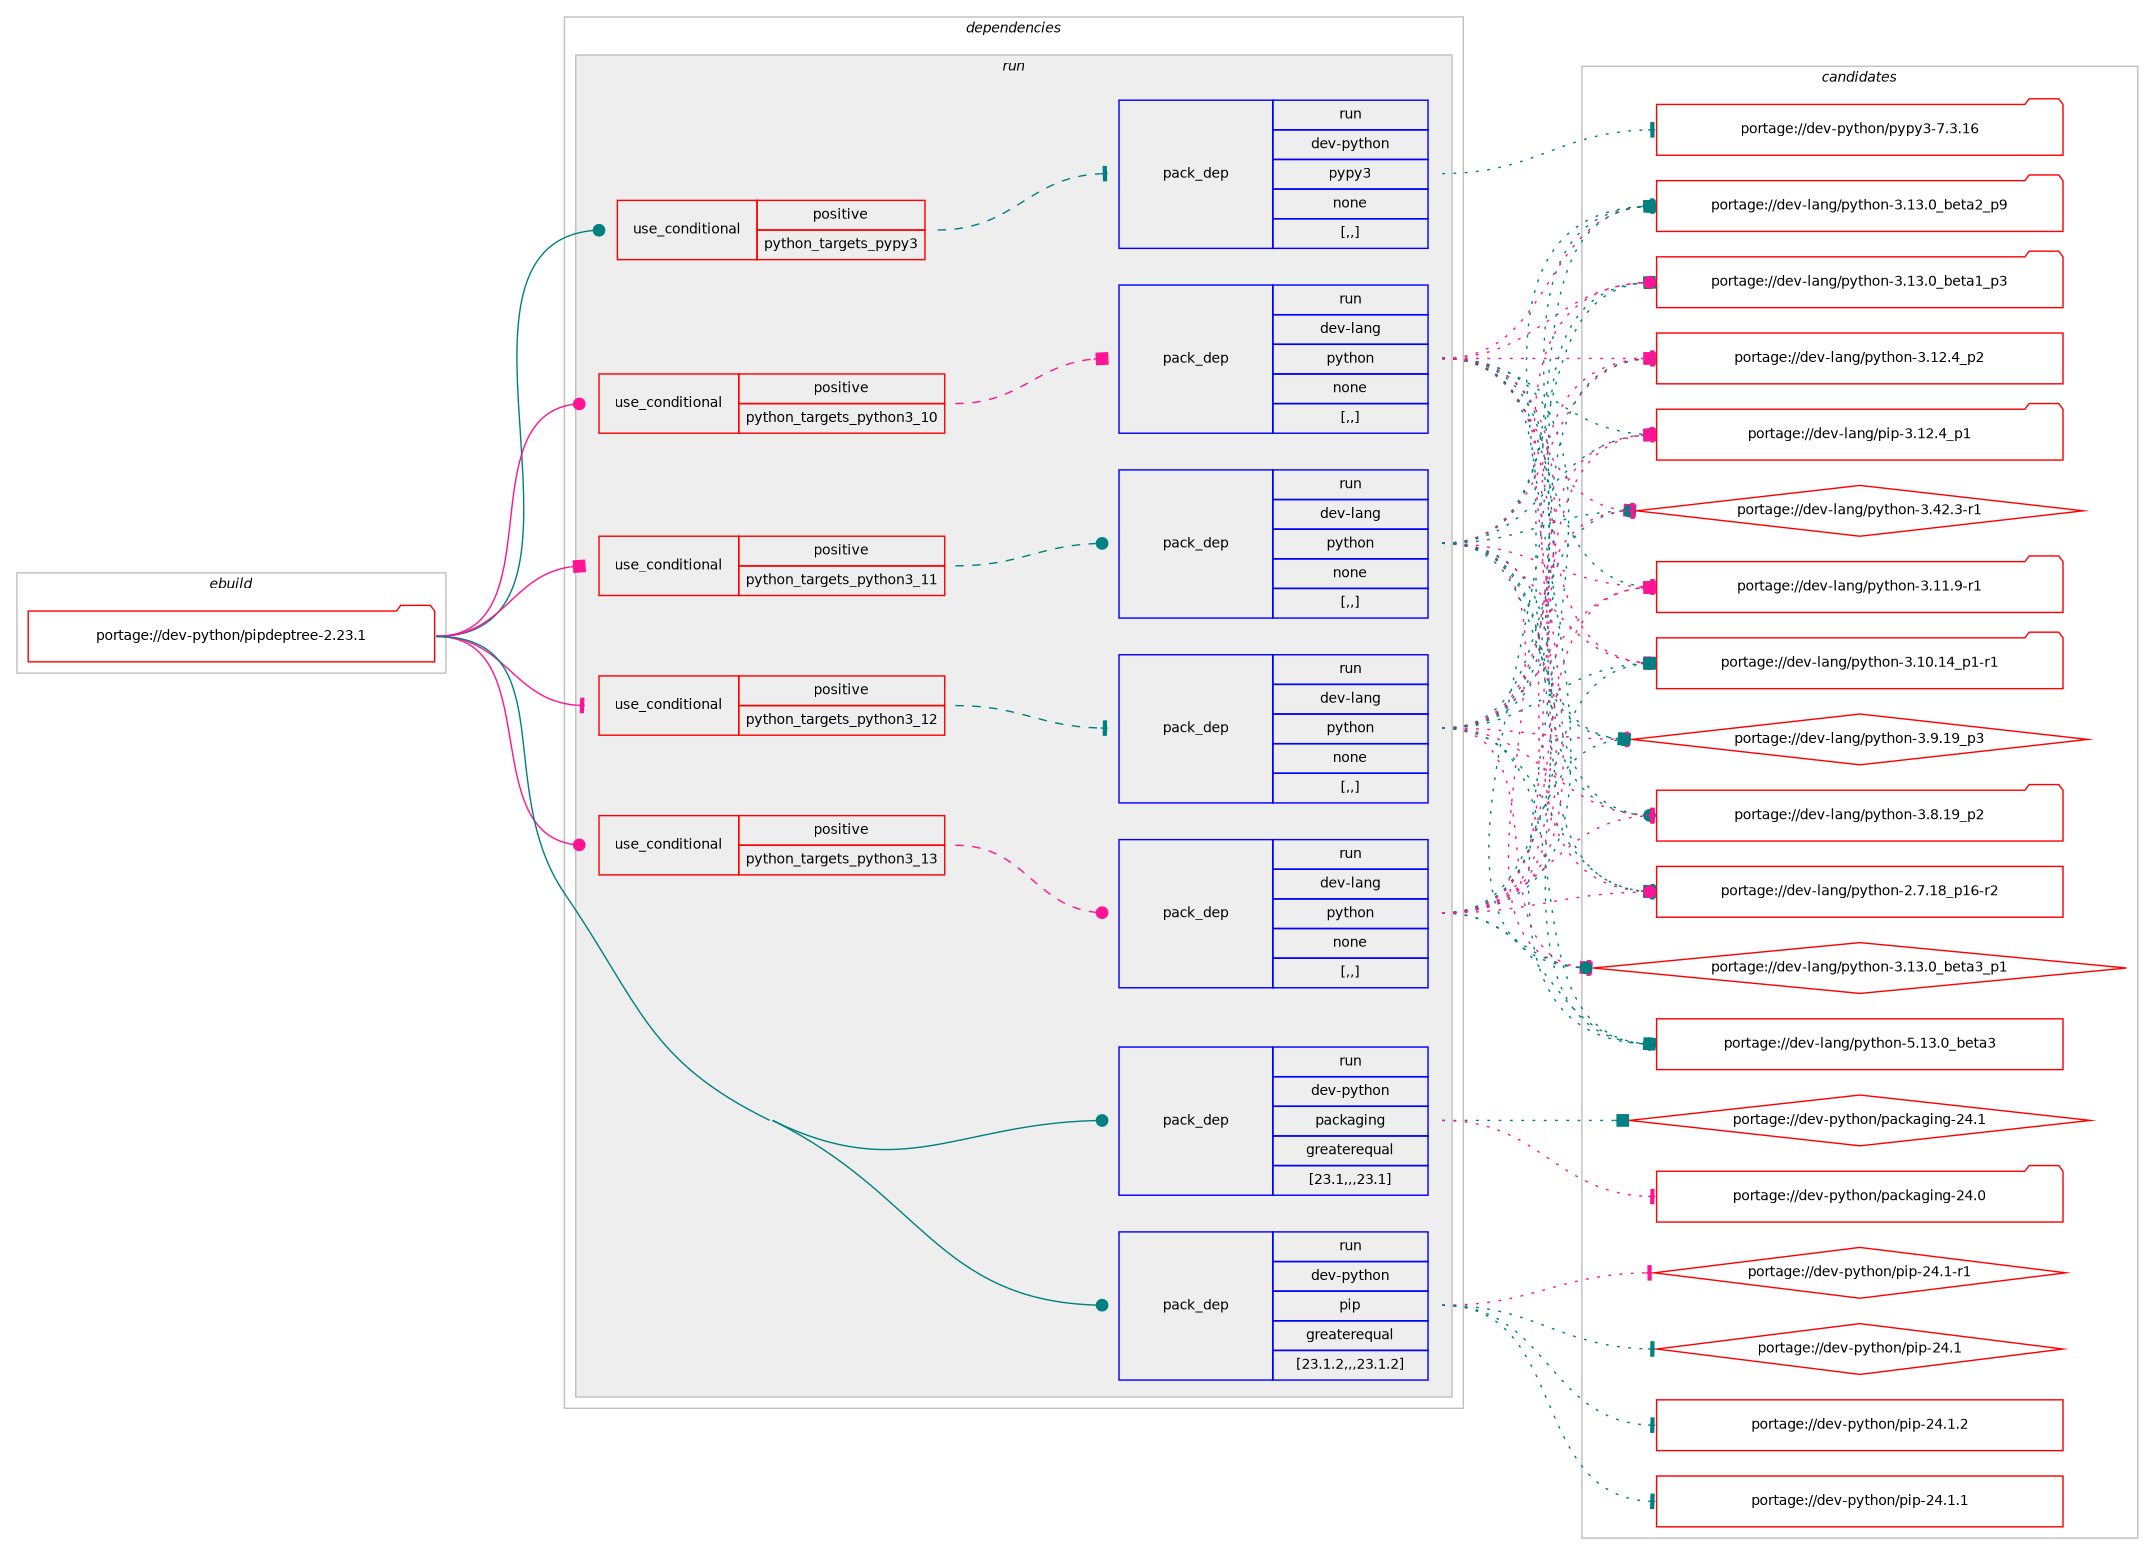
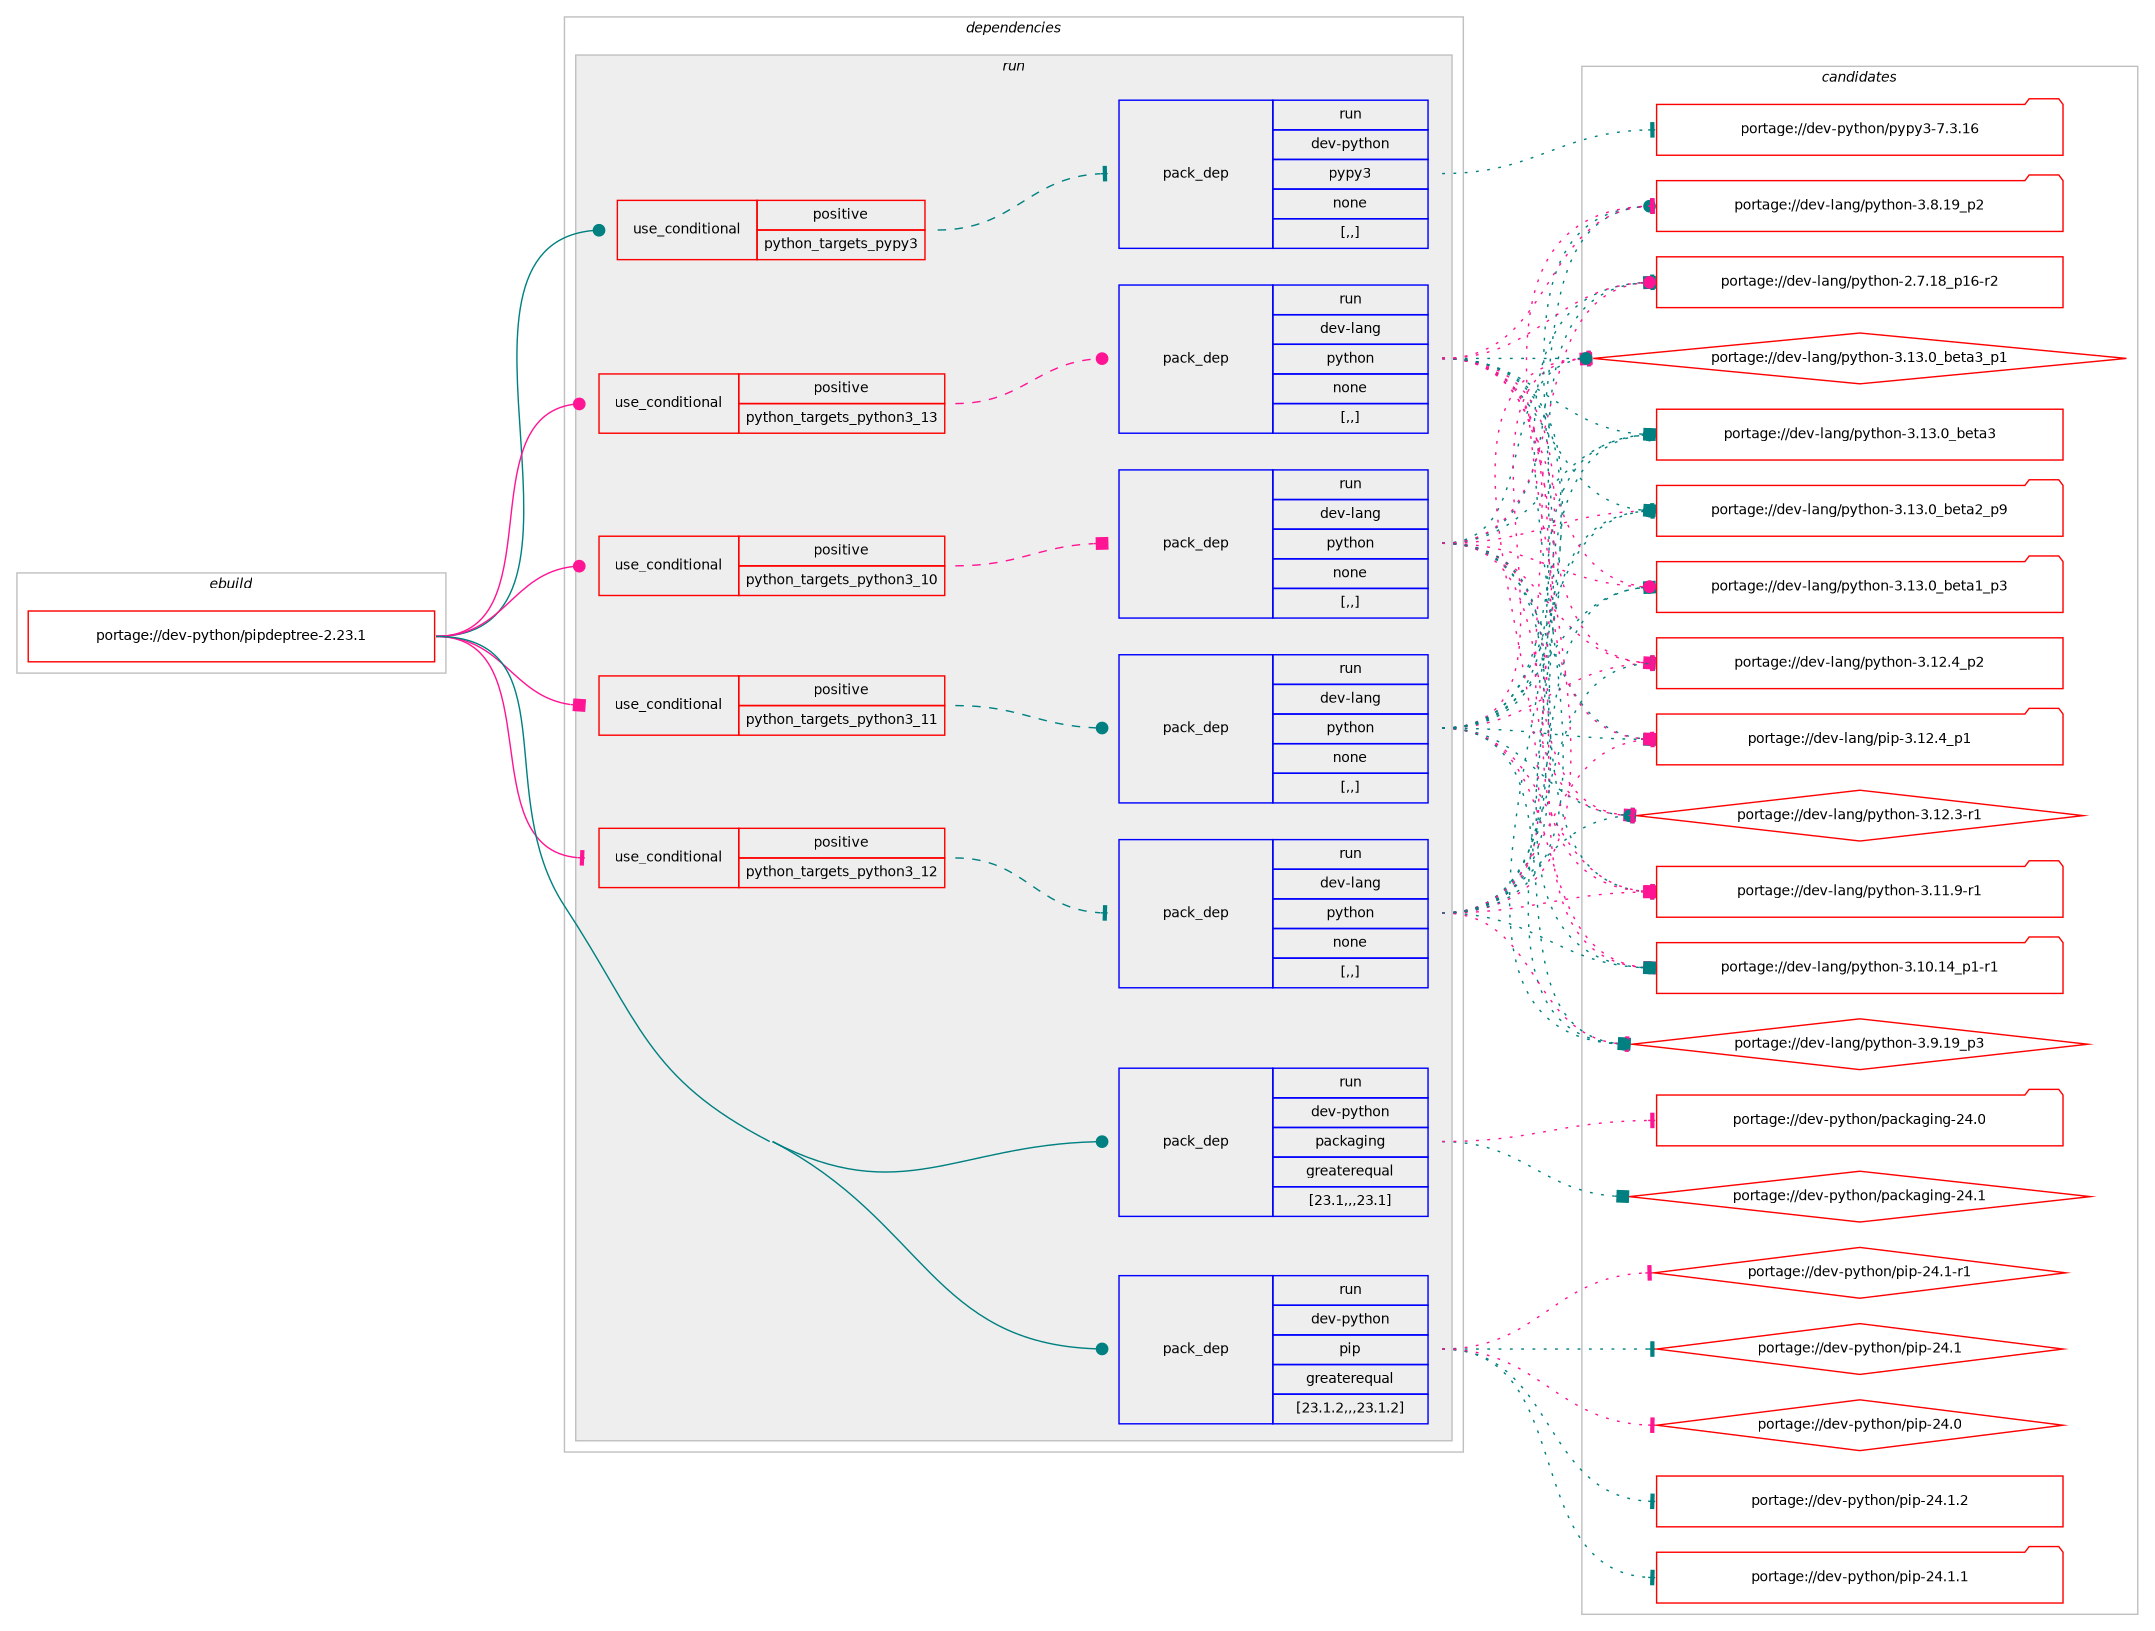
node "portage://dev-lang/python-3.42.3-r1": label "portage://dev-lang/python-3.42.3-r1" -> "portage://dev-lang/python-3.12.3-r1"
node "portage://dev-python/pipdeptree-2.23.1": shape folder -> box
node "portage://dev-lang/python-5.13.0_beta3": label "portage://dev-lang/python-5.13.0_beta3" -> "portage://dev-lang/python-3.13.0_beta3"
node "portage://dev-python/pip-24.0": added
node "portage://dev-python/pip-24.1.1": shape box -> folder
